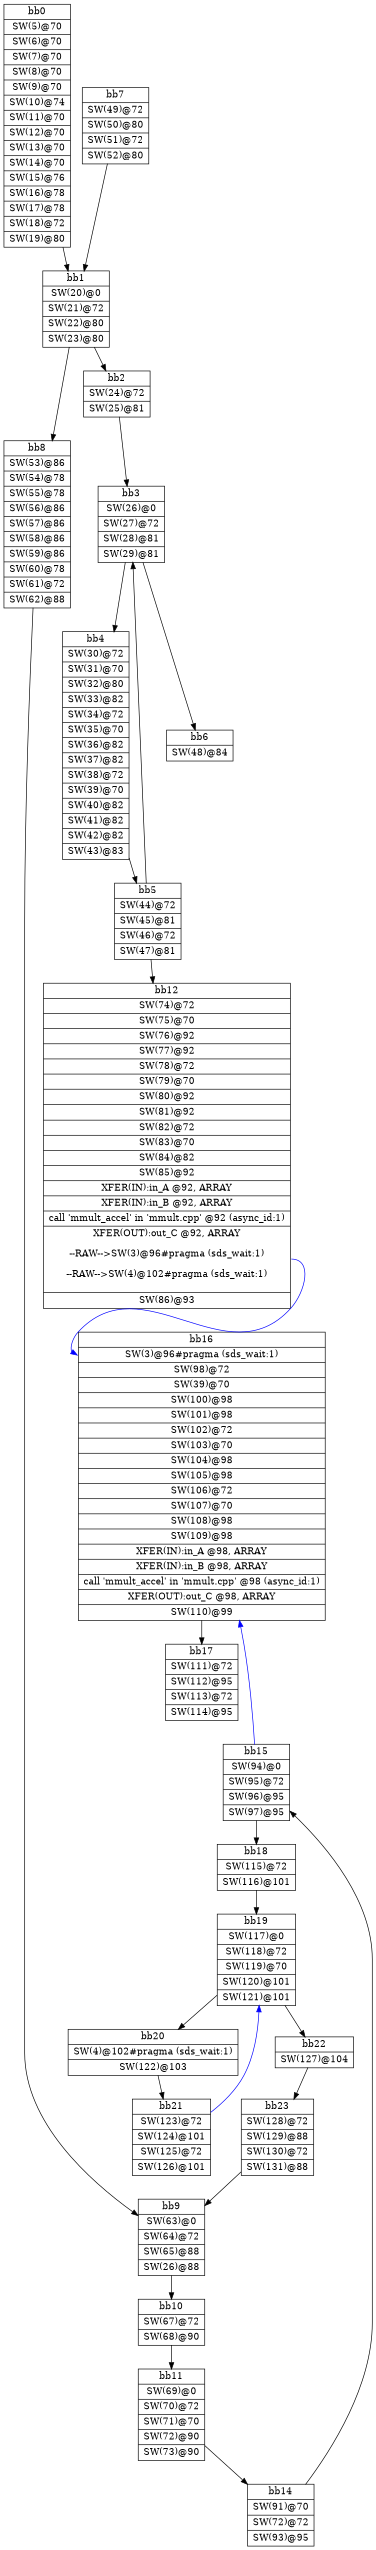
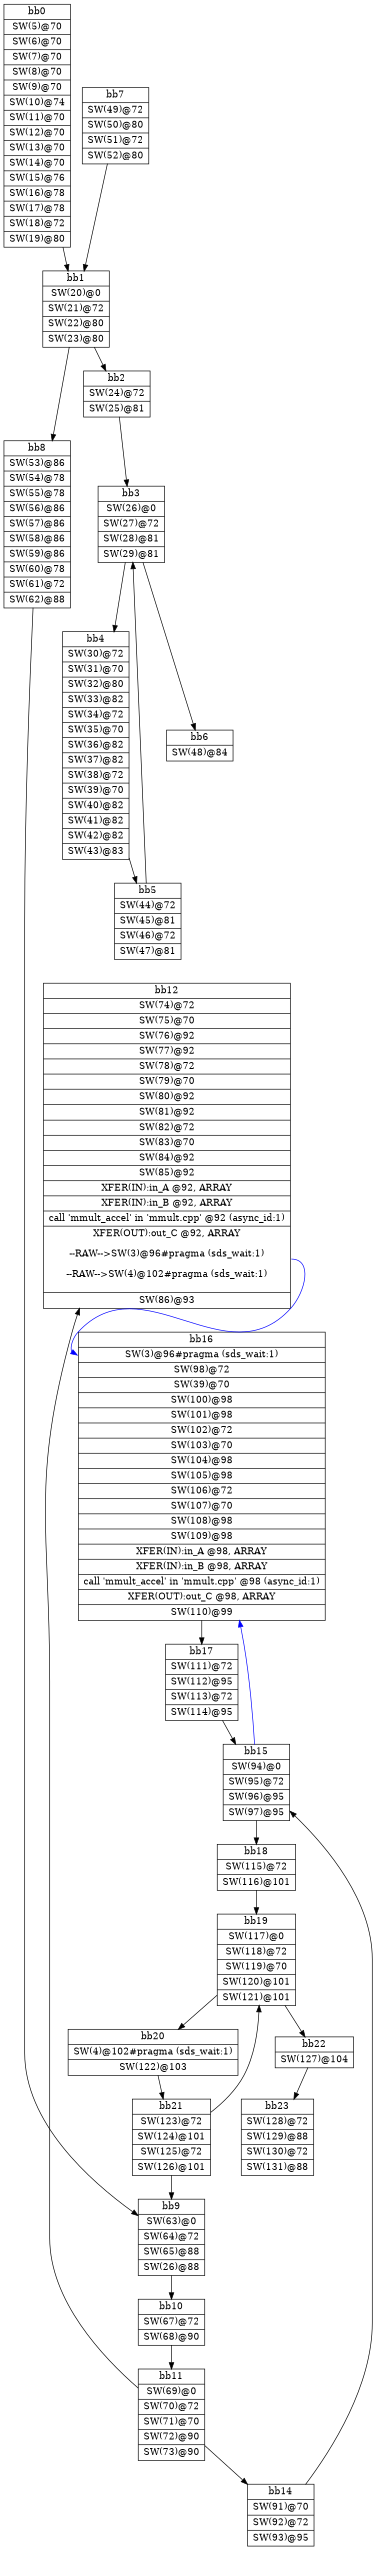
edge "bb5" -> "bb12": now "bb11" -> "bb12"
node "bb12": text "SW(84)@82" -> "SW(84)@92"
edge "bb17" -> "bb15": added
edge "bb21" -> "bb19": color blue -> black
edge "bb23" -> "bb9": now "bb21" -> "bb9"
node "bb14": text "SW(72)@72" -> "SW(92)@72"
